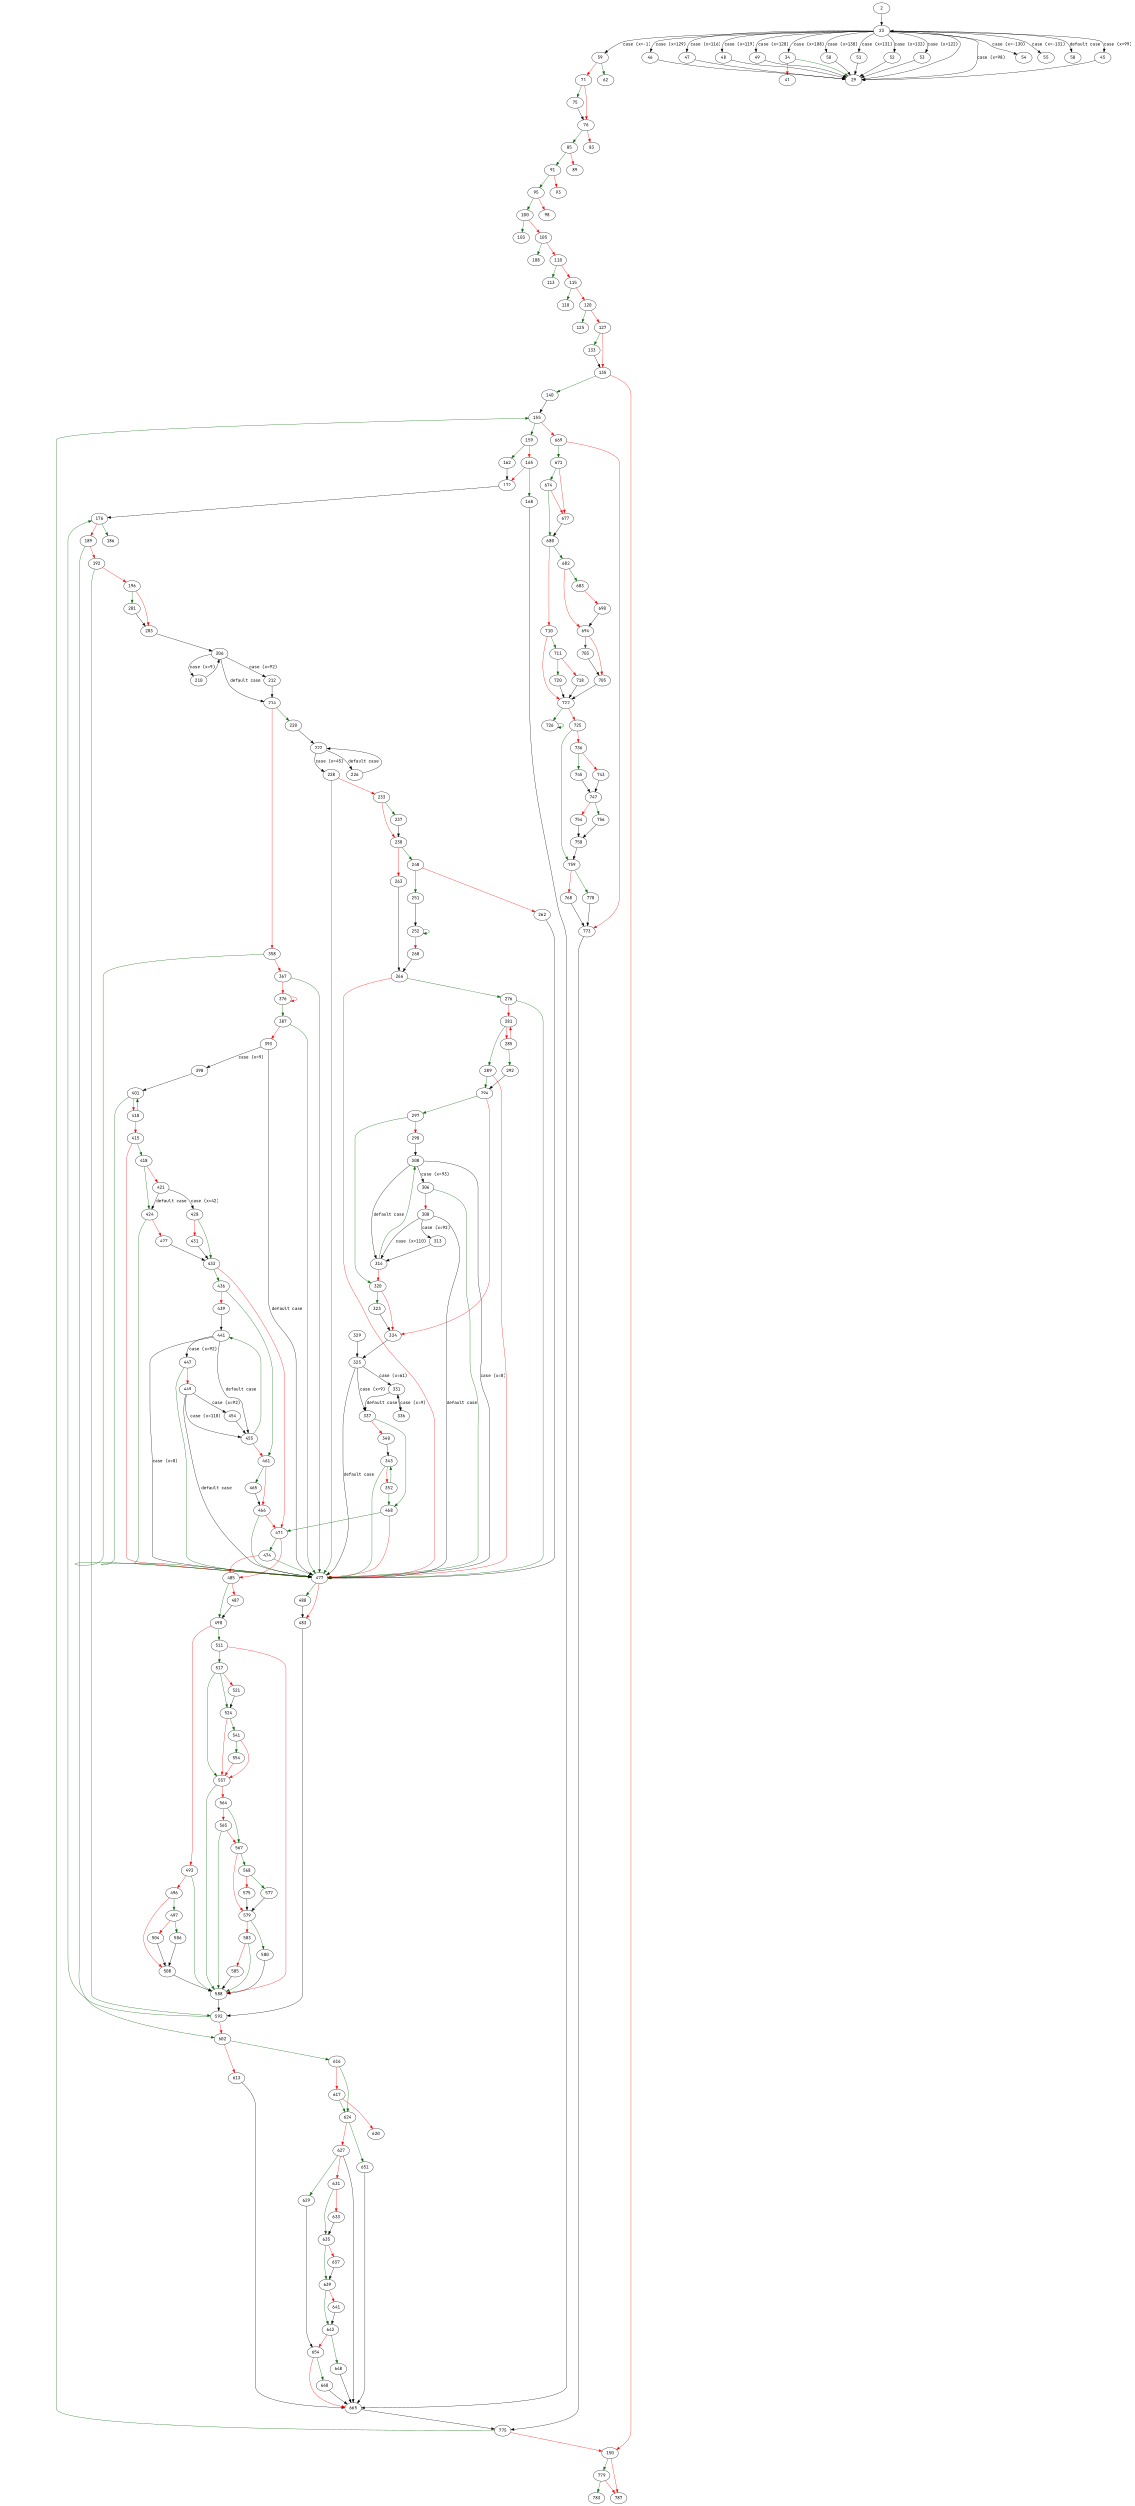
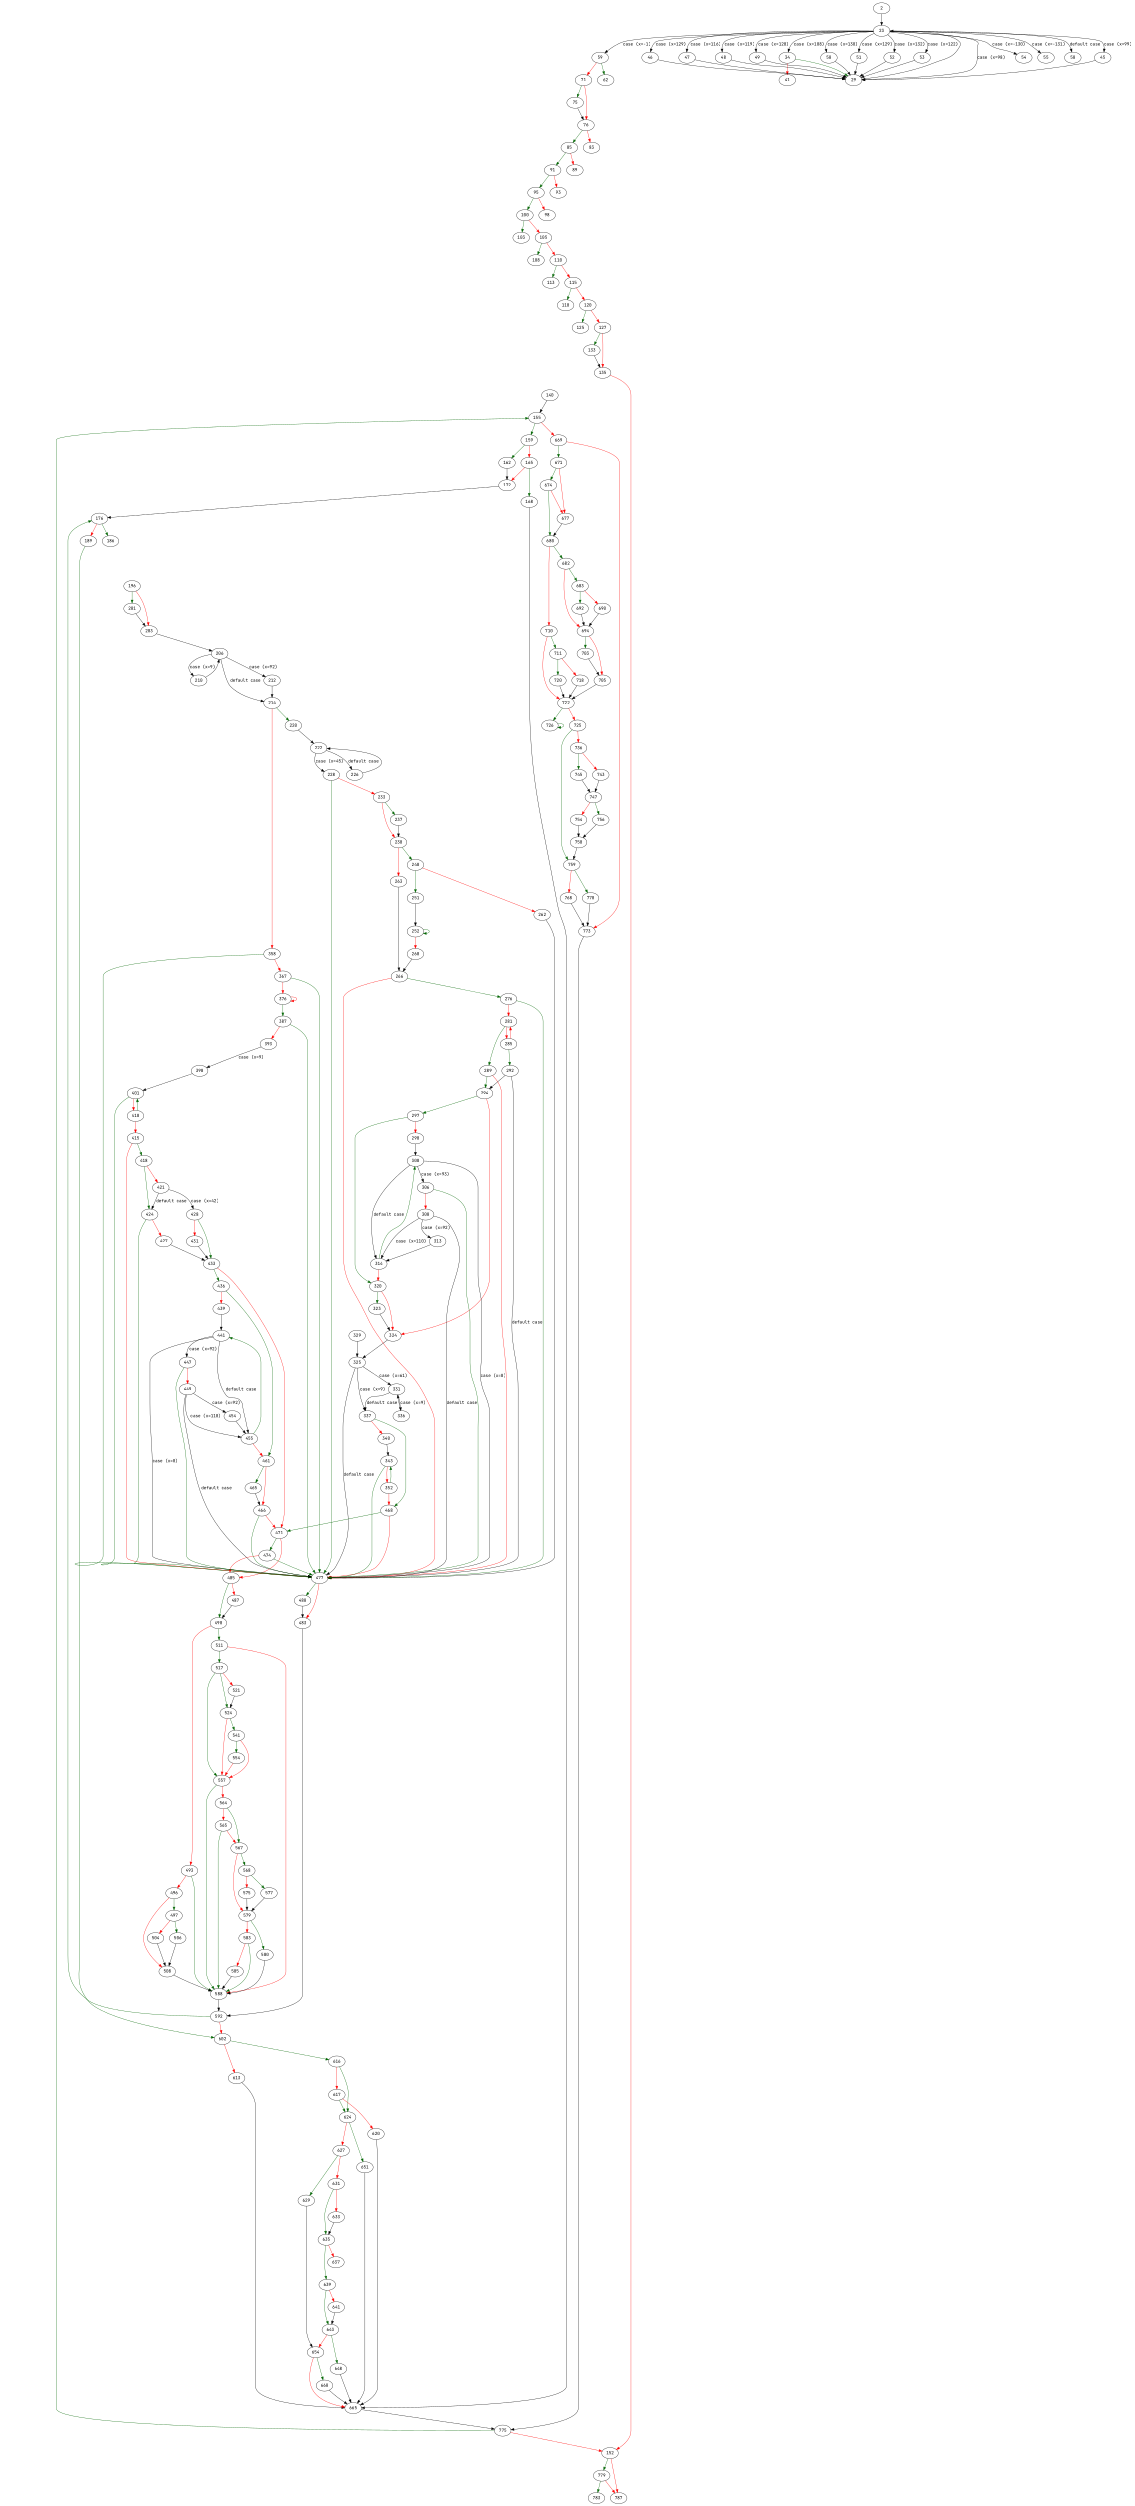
edge "23" -> "51": label "case (x=131)" -> "case (x=129)"
edge "135" -> "140": removed
node "192": removed
node "692": added
edge "393" -> "477": now "292" -> "477"
edge "352" -> "468": color darkgreen -> red
edge "637" -> "639": removed
edge "627" -> "665": now "620" -> "665"
node "150": label "150" -> "152"
